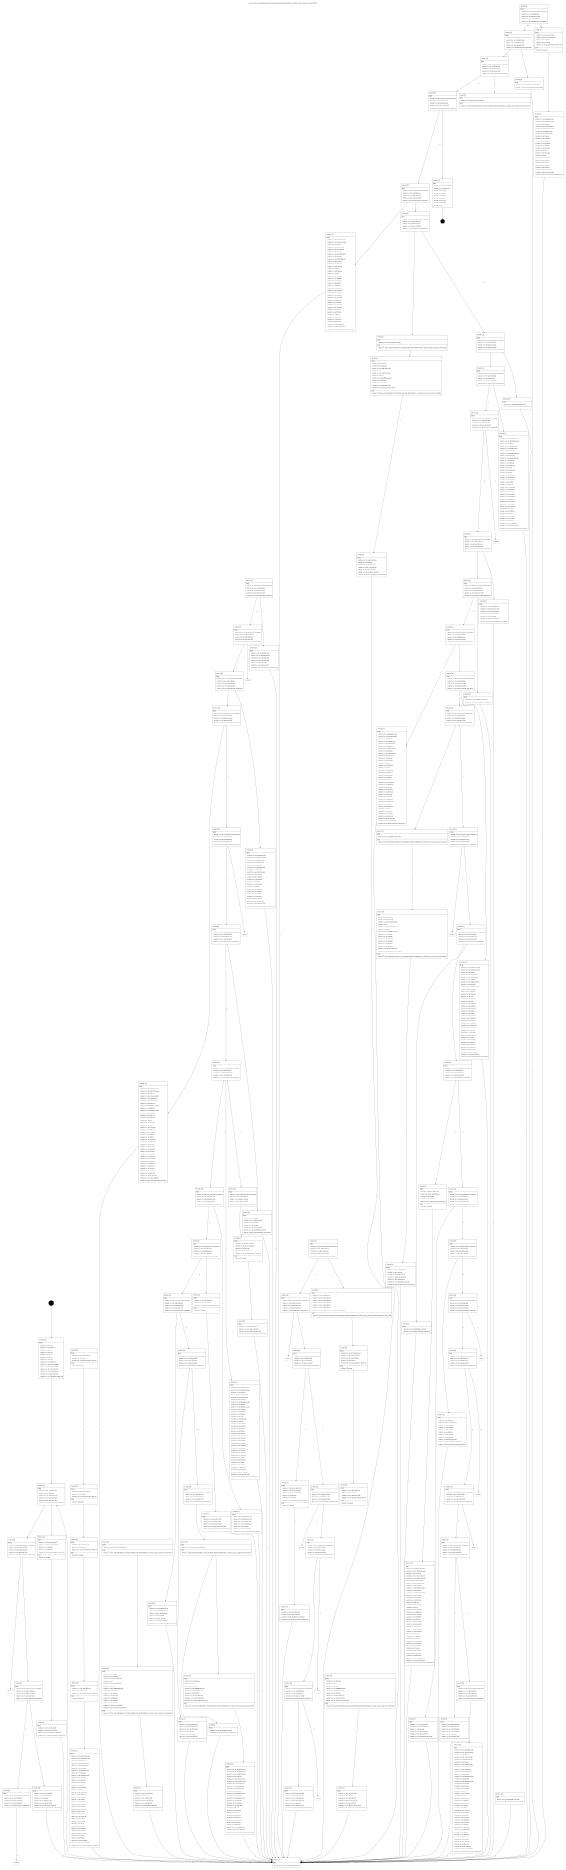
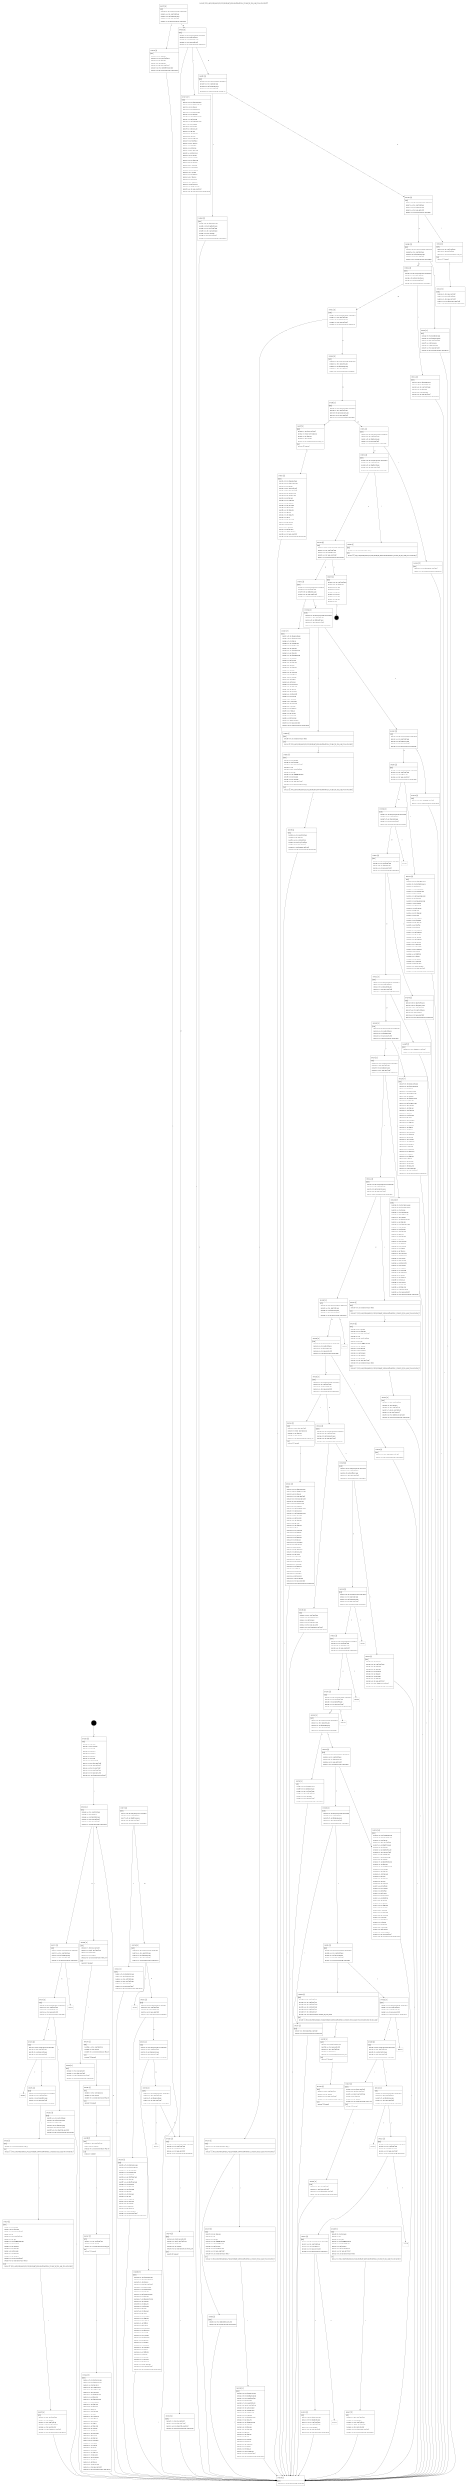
node "0x4018de [28]": added
edge "0x4017e2 [28]" -> "0x4017fe [28]": now "0x4017e2 [28]" -> "0x401836 [28]"
node "0x401b9a [28]": added
node "0x401756 [28]": added
